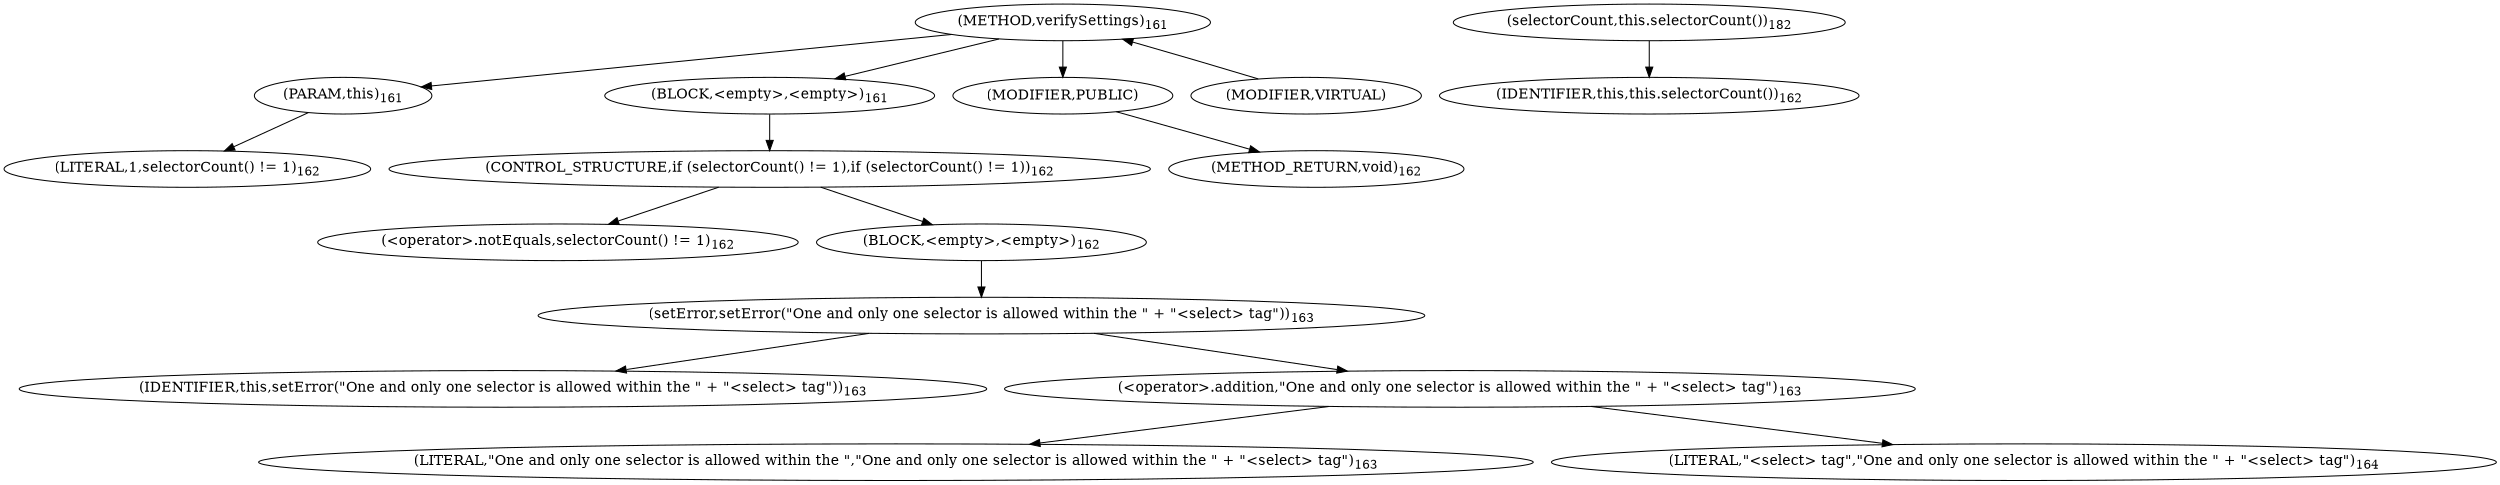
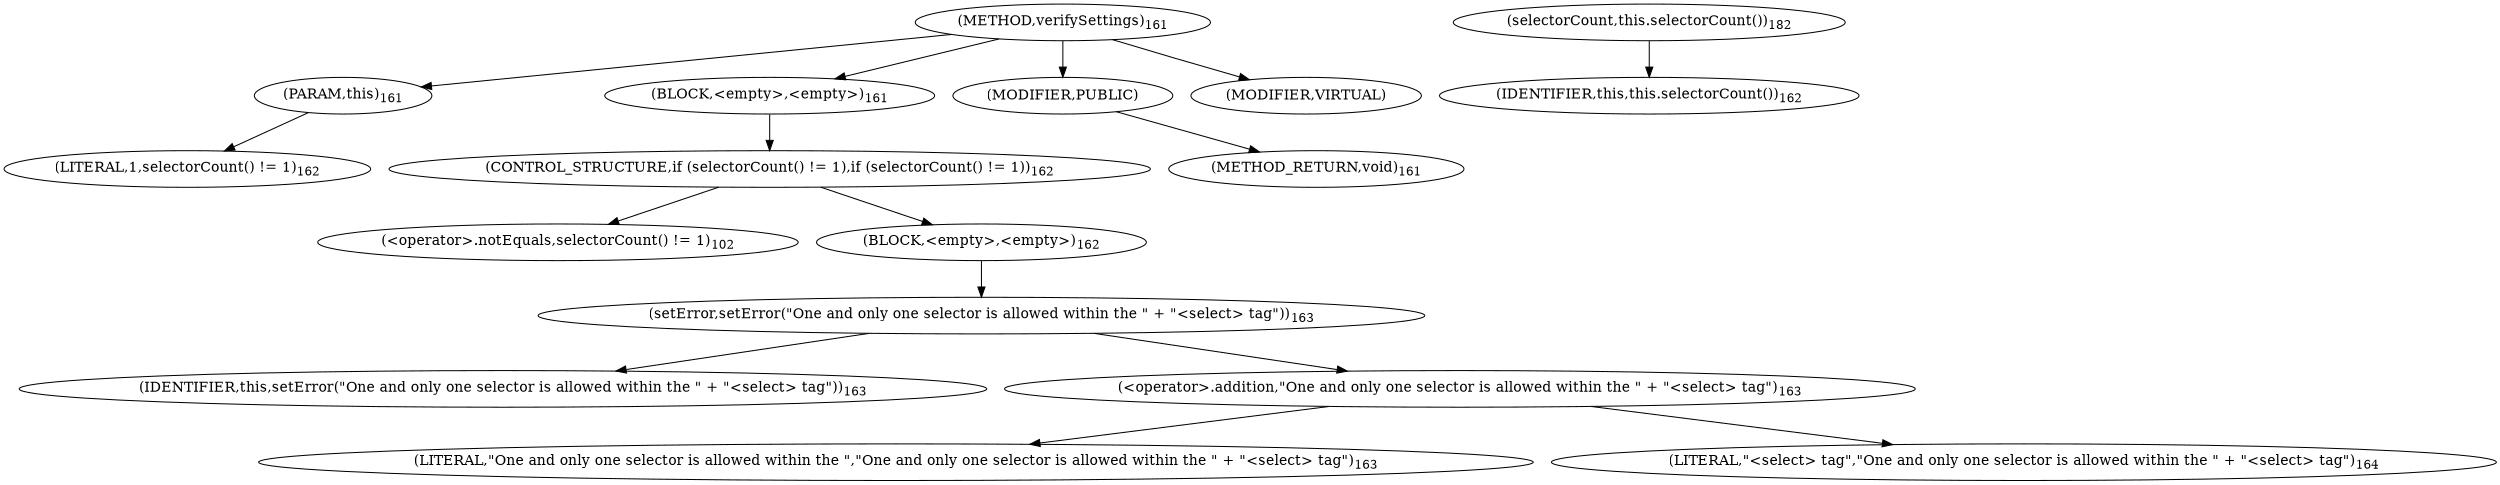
edge "(MODIFIER,VIRTUAL)" -> "(METHOD,verifySettings)": reversed
node "(METHOD_RETURN,void)": text "162" -> "161"
node "(<operator>.notEquals,selectorCount() != 1)": text "162" -> "102"
